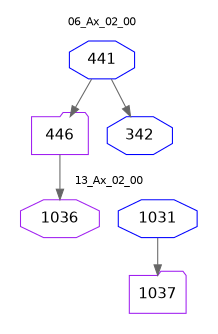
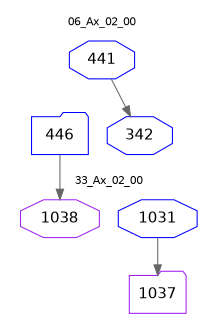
edge "441" -> "446": removed
node "446": color purple -> blue
cluster "13_Ax_02_00": label "13_Ax_02_00" -> "33_Ax_02_00"
node "1036": label "1036" -> "1038"
